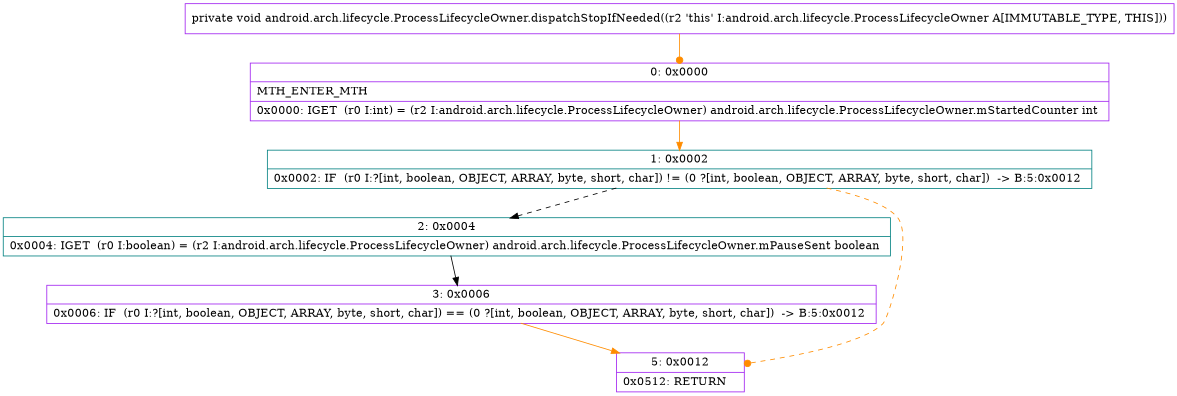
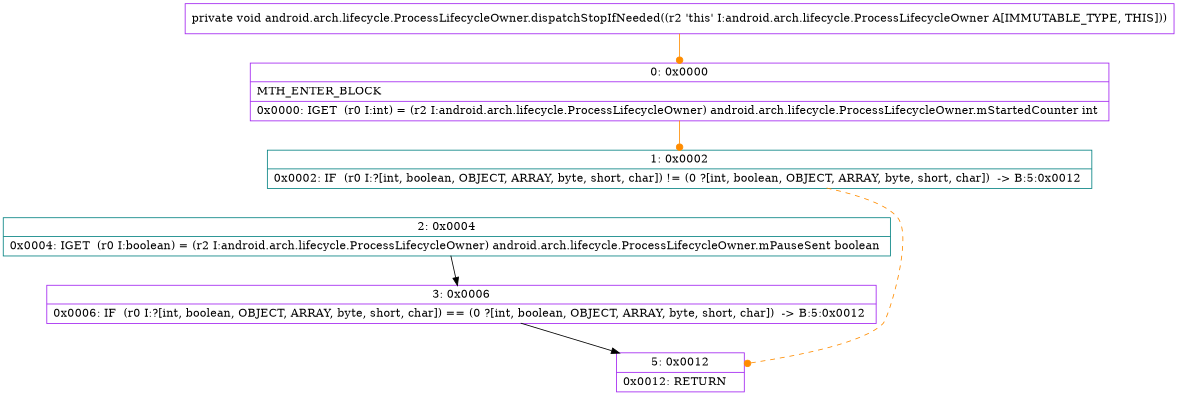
node "0: 0x0000": text "MTH_ENTER_MTH" -> "MTH_ENTER_BLOCK"
edge "0: 0x0000" -> "1: 0x0002": arrowhead normal -> dot
edge "1: 0x0002" -> "2: 0x0004": removed
edge "3: 0x0006" -> "5: 0x0012": color darkorange -> black
node "5: 0x0012": text "0x0512: RETURN" -> "0x0012: RETURN"
